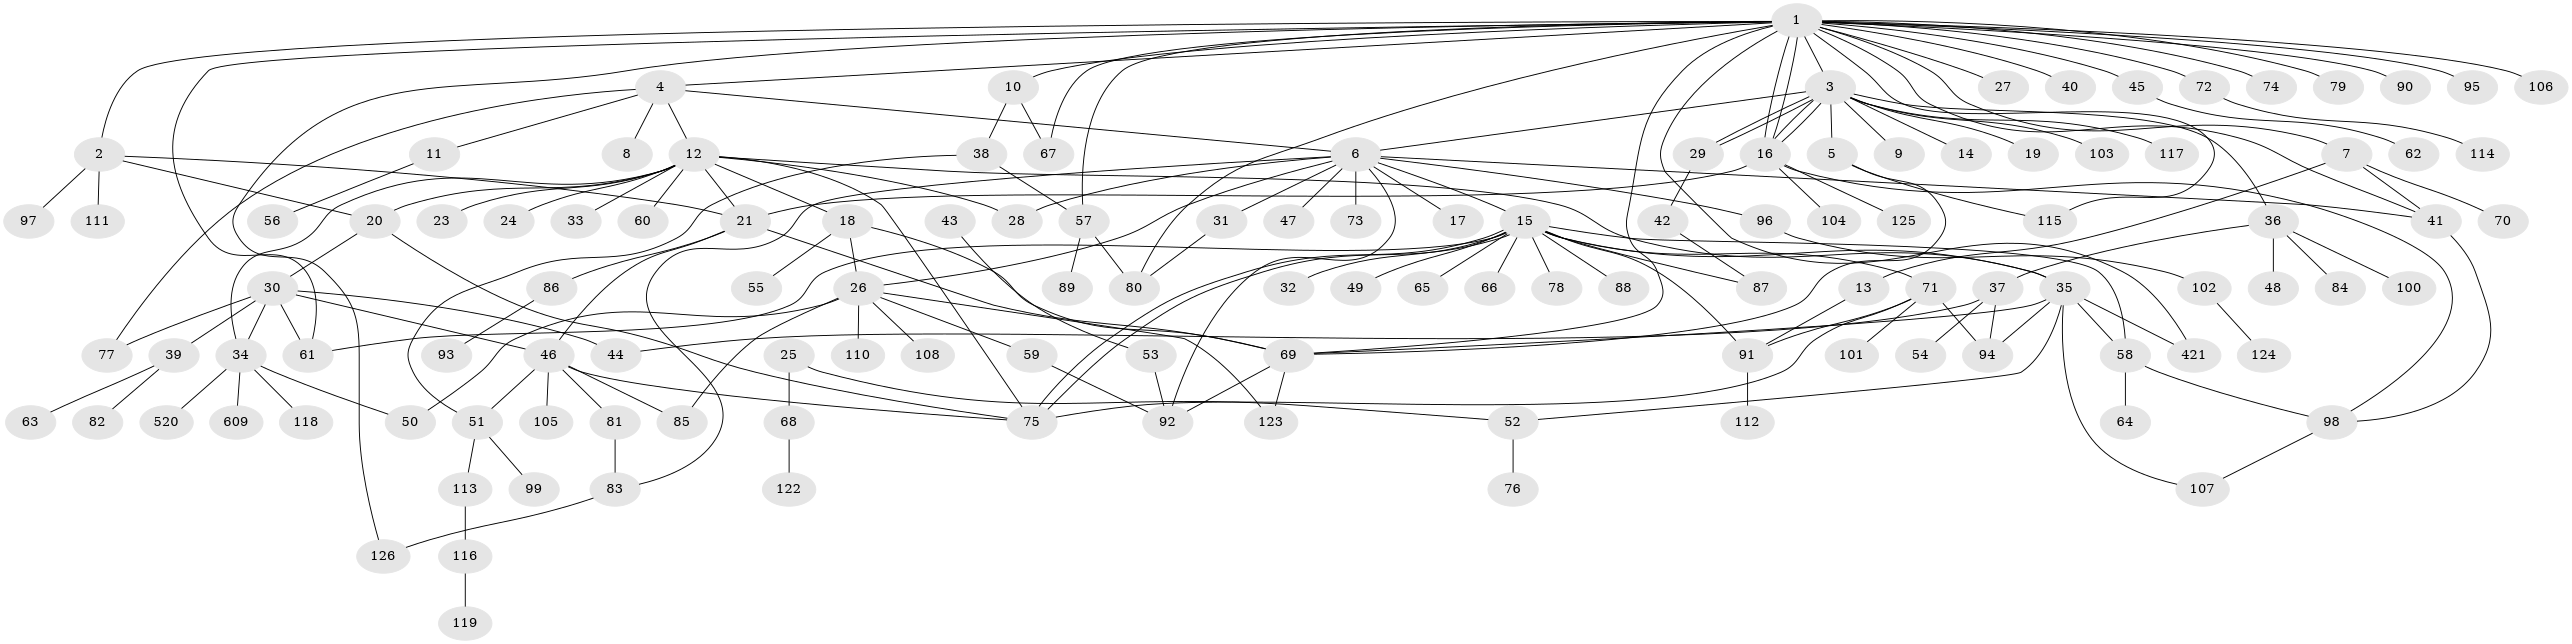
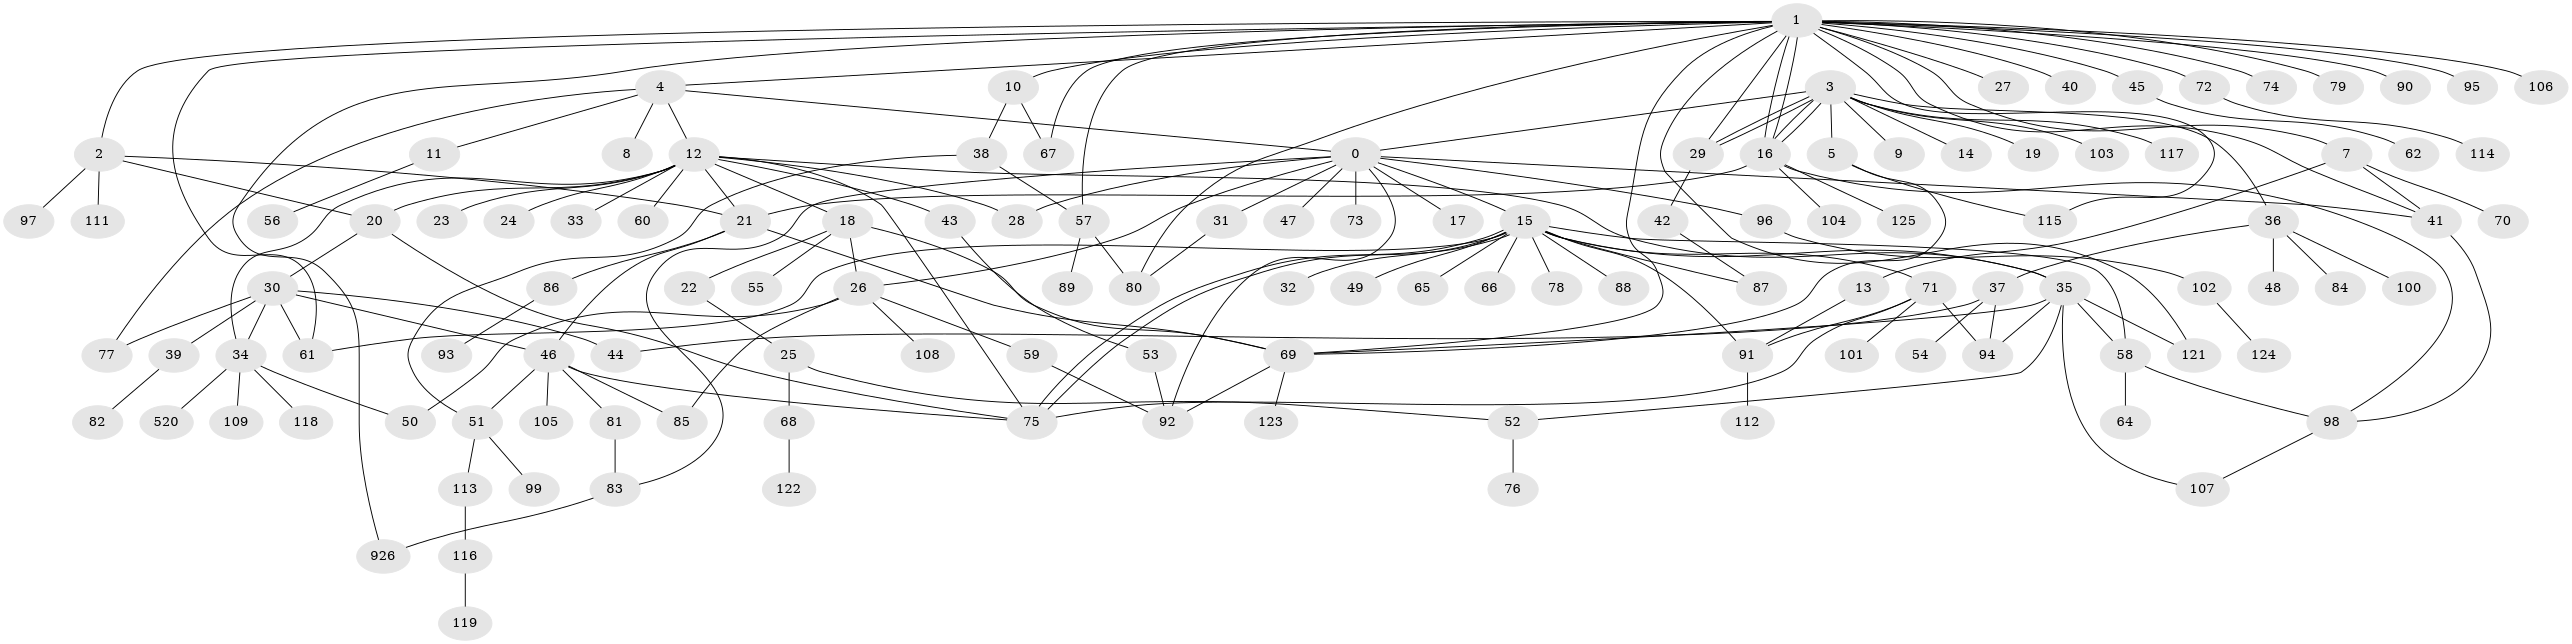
edge "1" -- "3": now "1" -- "29"
node "6": label "6" -> "0"
edge "12" -- "43": added
node "22": added
edge "26" -- "123": removed
node "110": removed
node "421": label "421" -> "121"
node "63": removed
node "609": label "609" -> "109"
node "126": label "126" -> "926"
